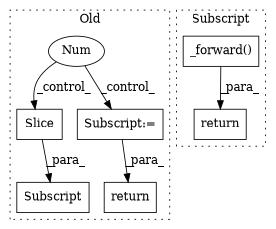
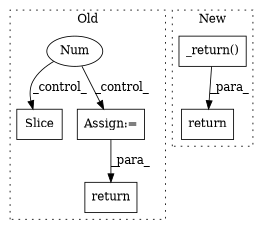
cluster "Subscript": label "Subscript" -> "New"
node "_forward()": label "_forward()" -> "_return()"
node "Subscript:=": label "Subscript:=" -> "Assign:="
node "Subscript": removed
